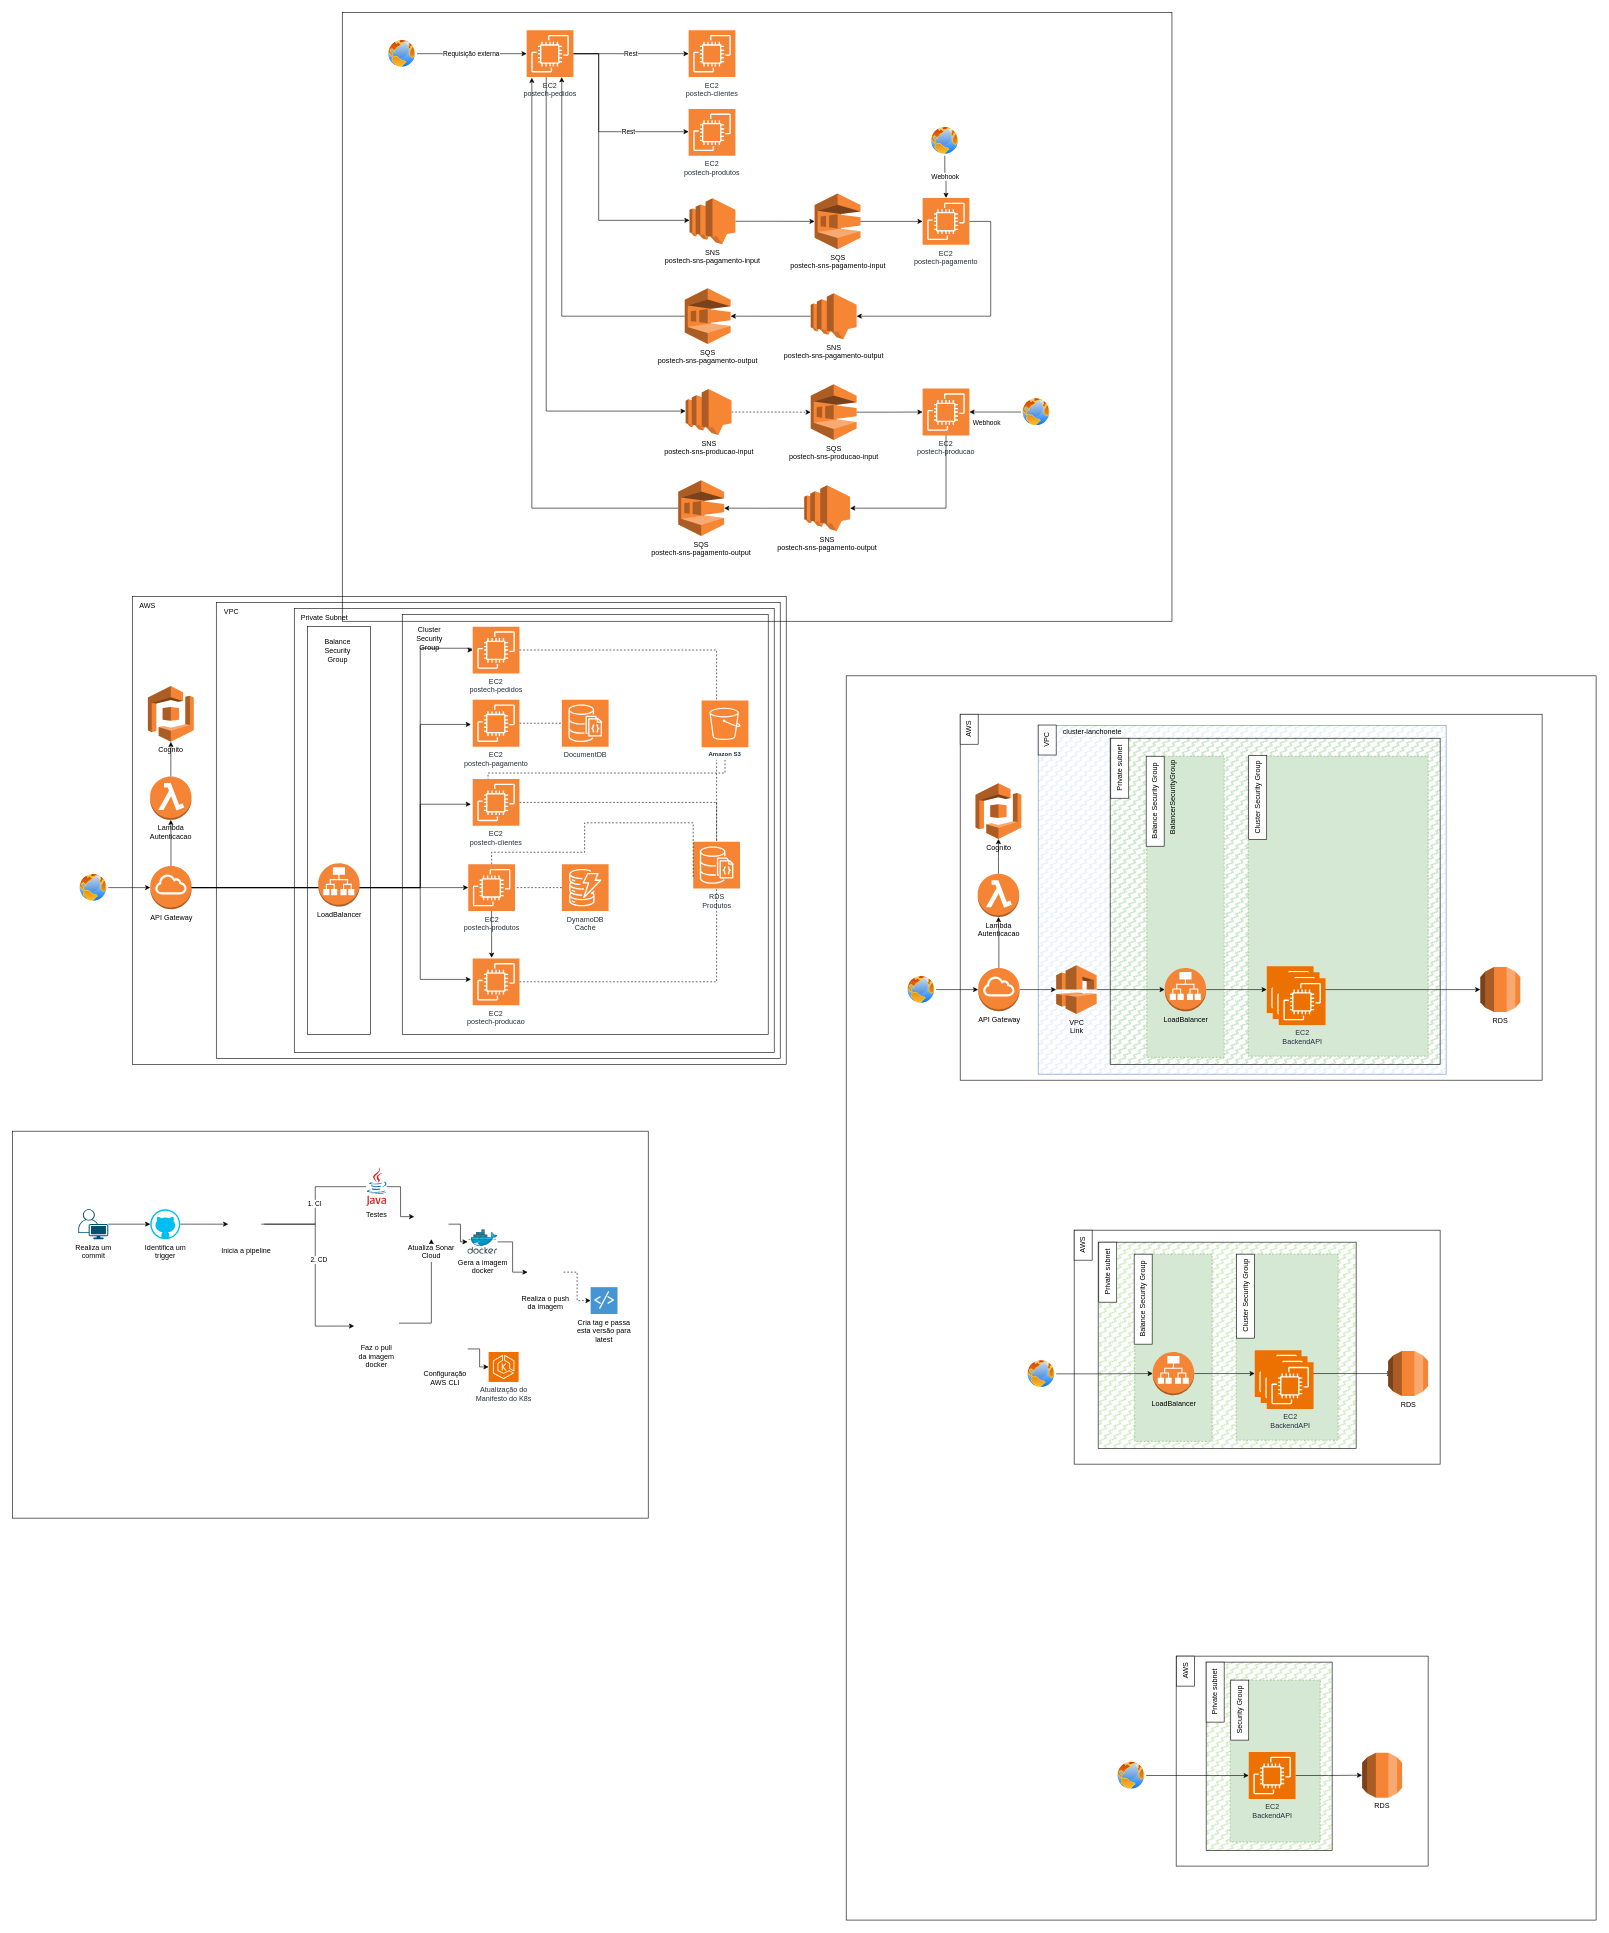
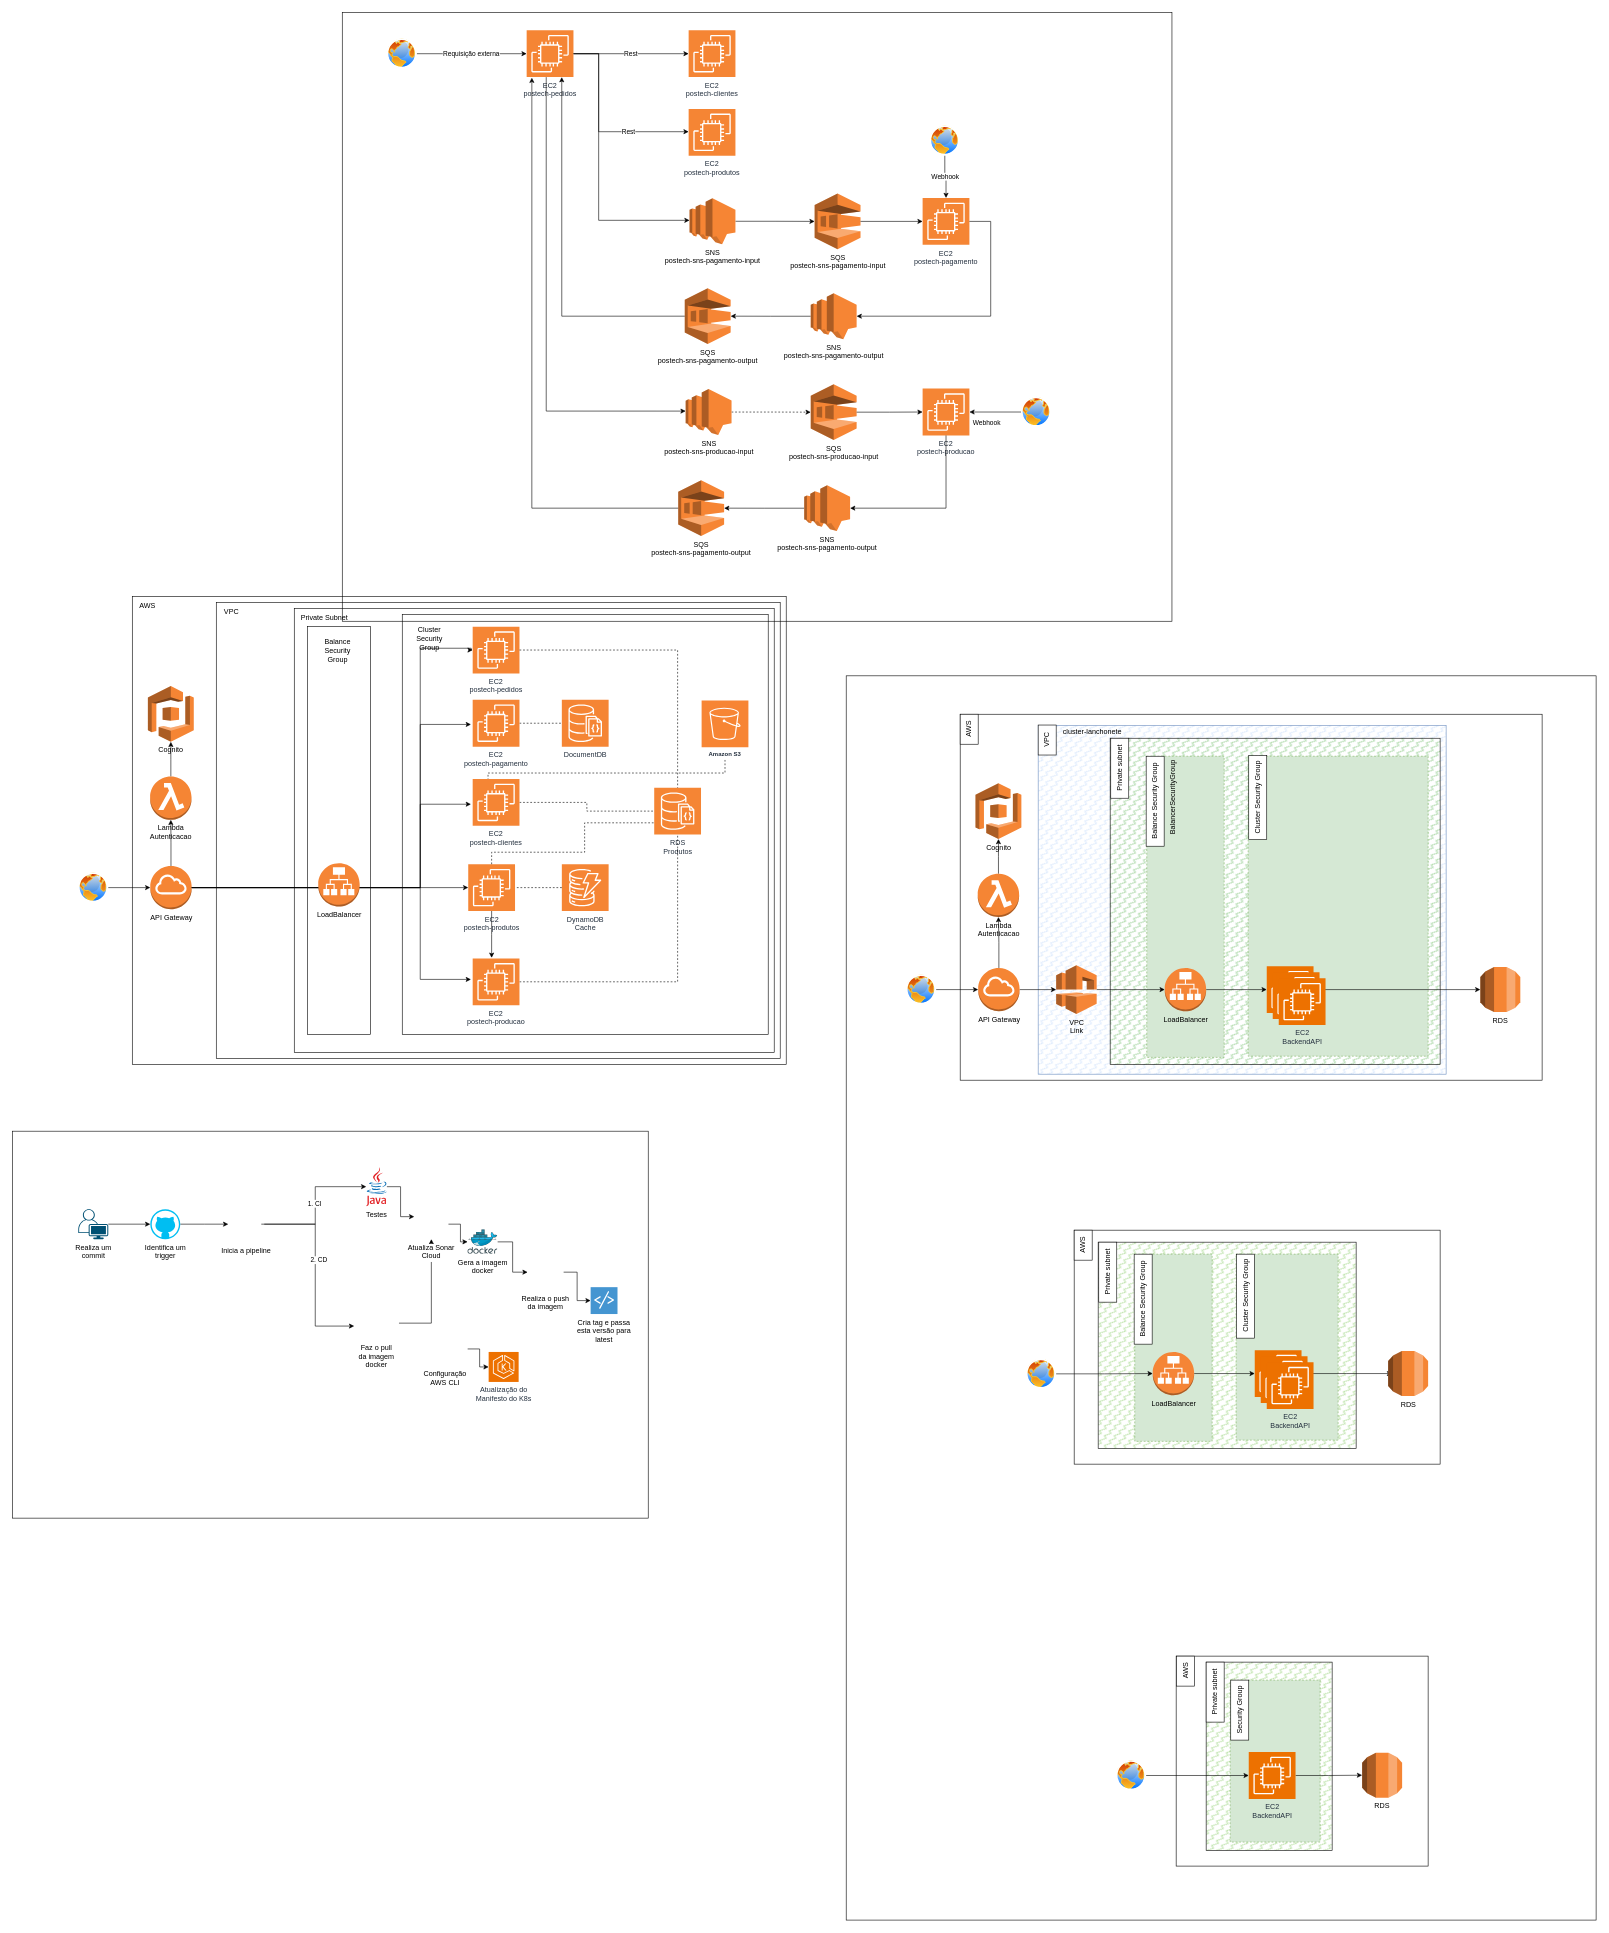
node "RDS Produtos": moved (717, 865) -> (678, 811)
edge "Testes" -- "Inicia a pipeline": arrowhead none -> classic
edge "Realiza o push da imagem" -> "Cria tag e passa esta versão para latest": style dashed -> solid
